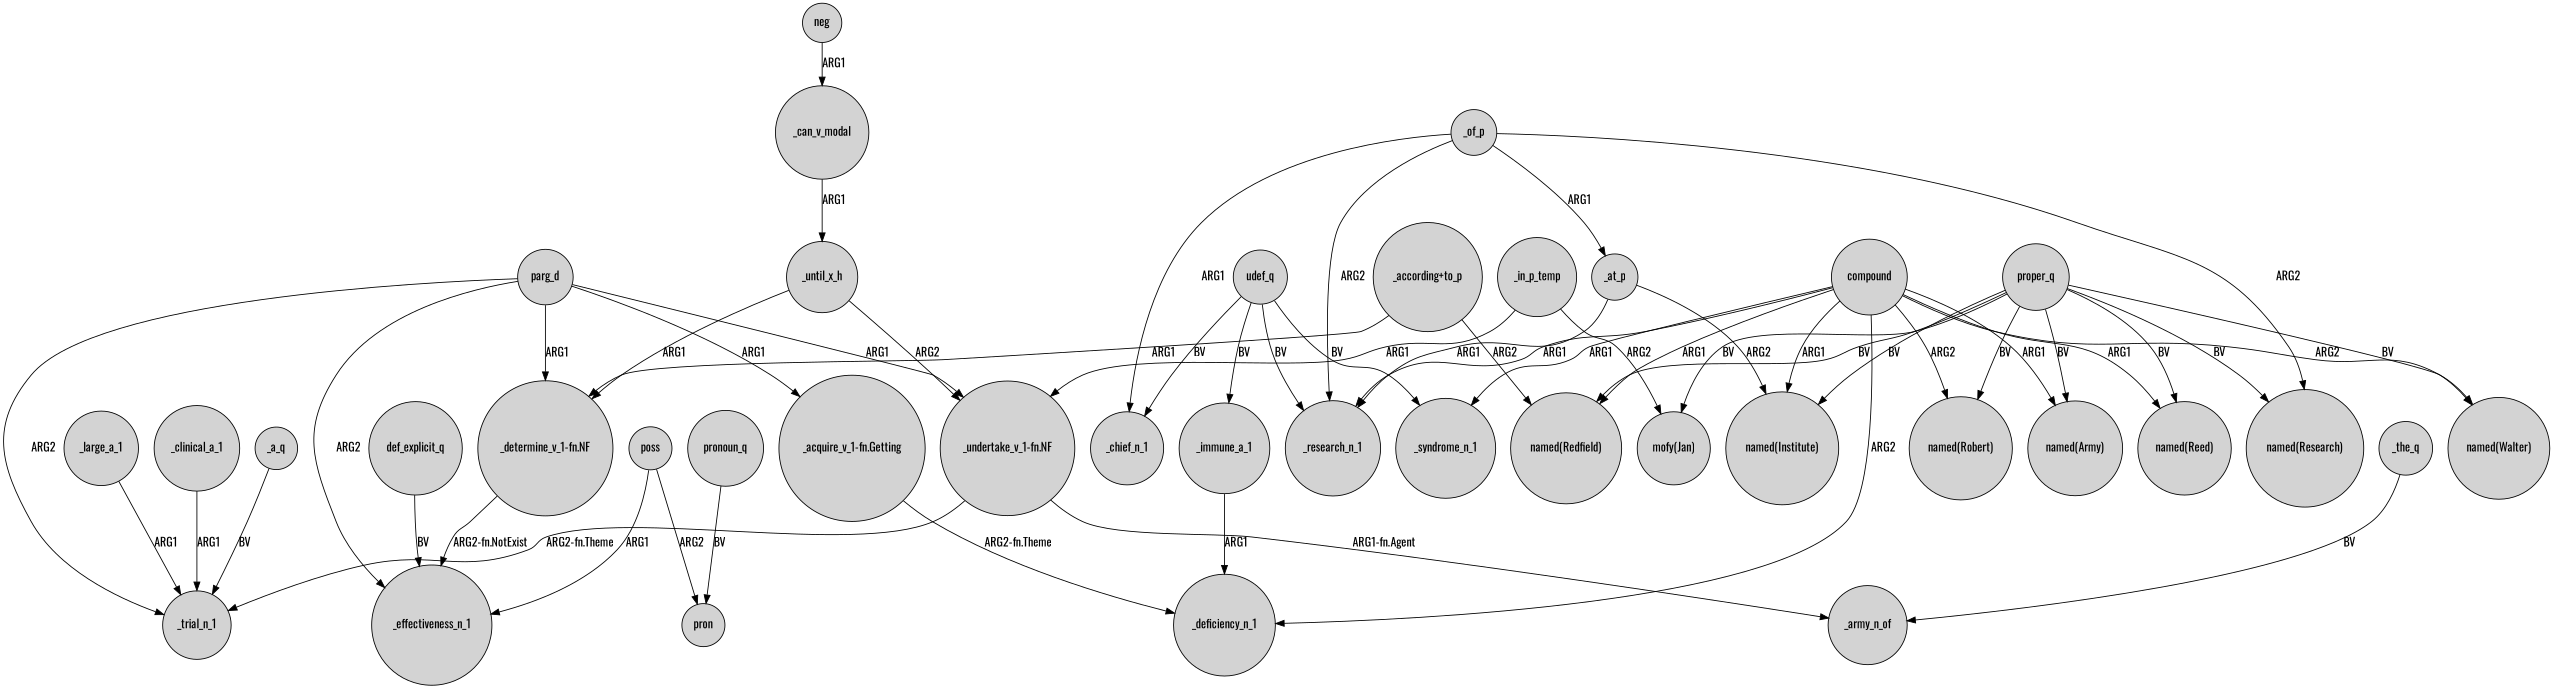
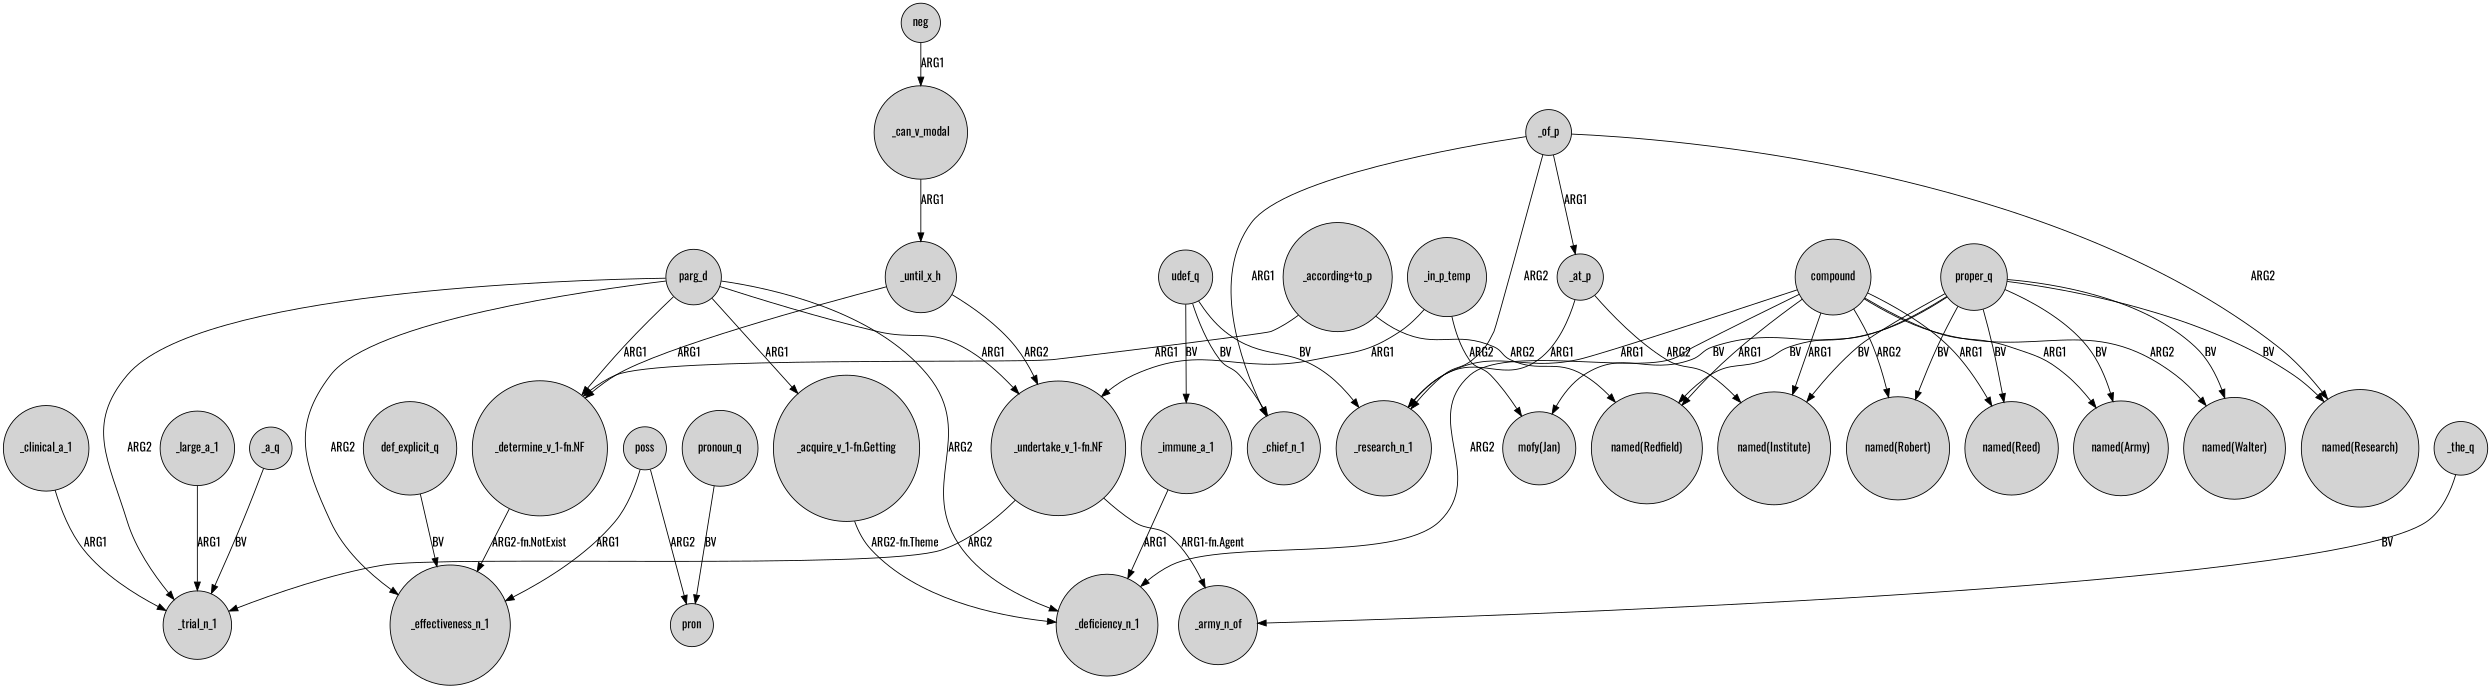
edge "parg_d" -> "_deficiency_n_1": added, label "ARG2"
node "_syndrome_n_1": removed
edge "_undertake_v_1-fn.NF" -> "_trial_n_1": label "ARG2-fn.Theme" -> "ARG2"
